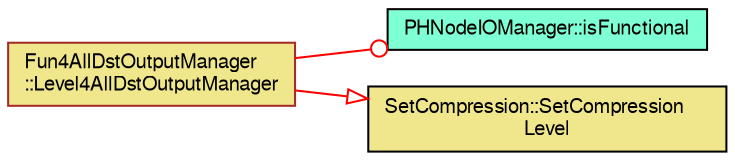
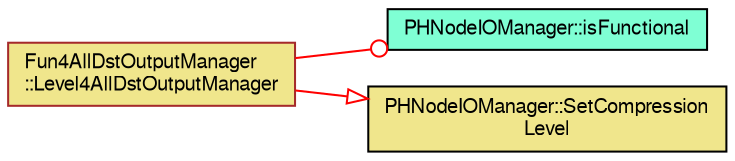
node "SetCompression::SetCompression Level": label "SetCompression::SetCompression Level" -> "PHNodeIOManager::SetCompression Level"
